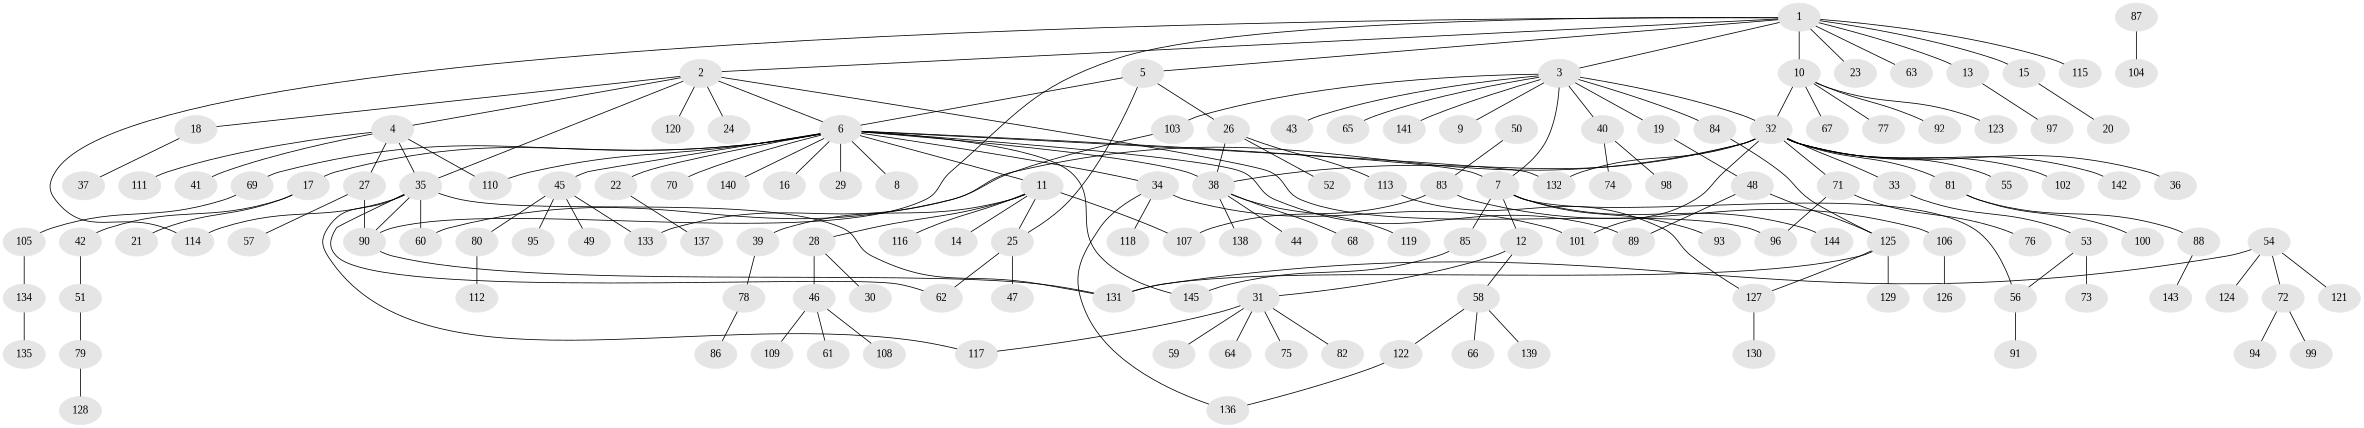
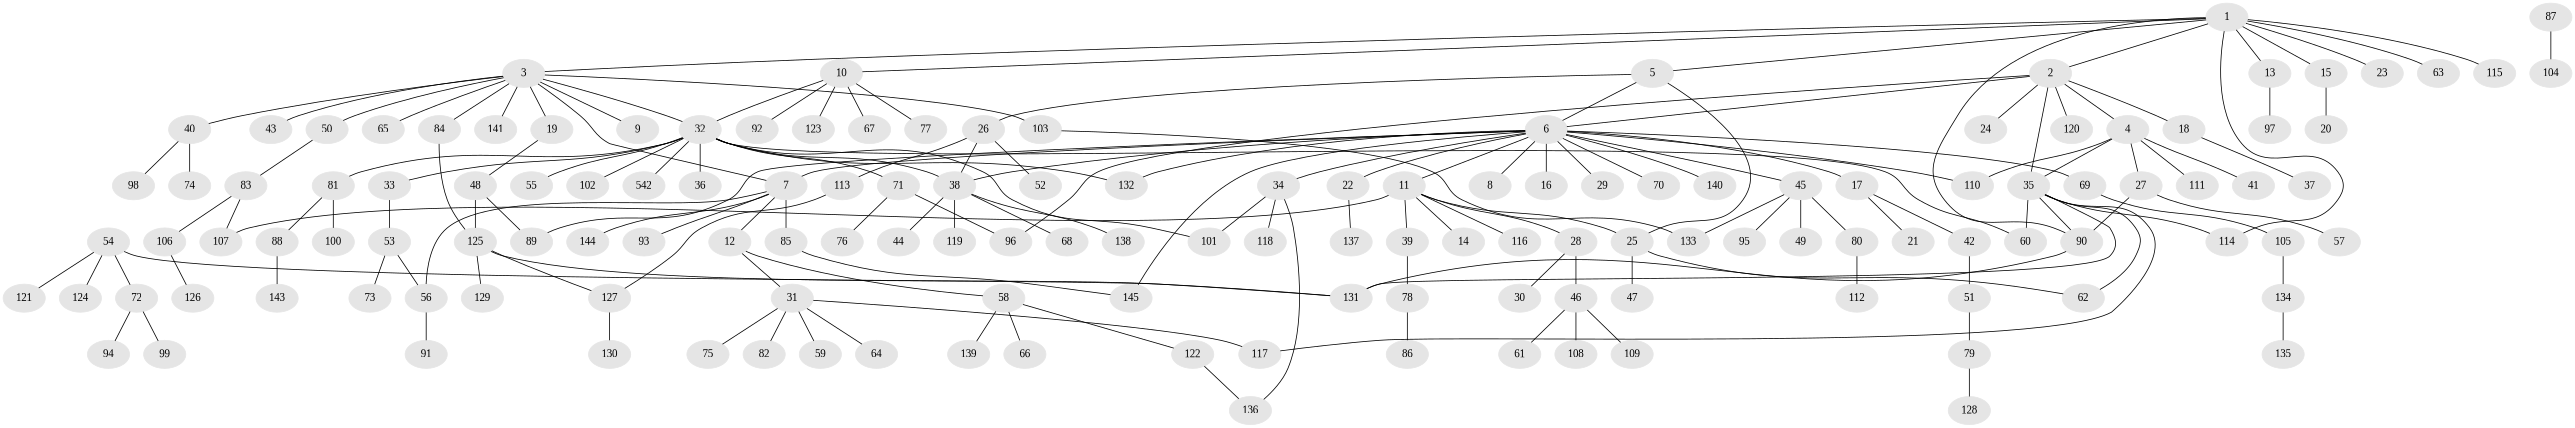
edge "3" -- "50": added
node "142": label "142" -> "542"
